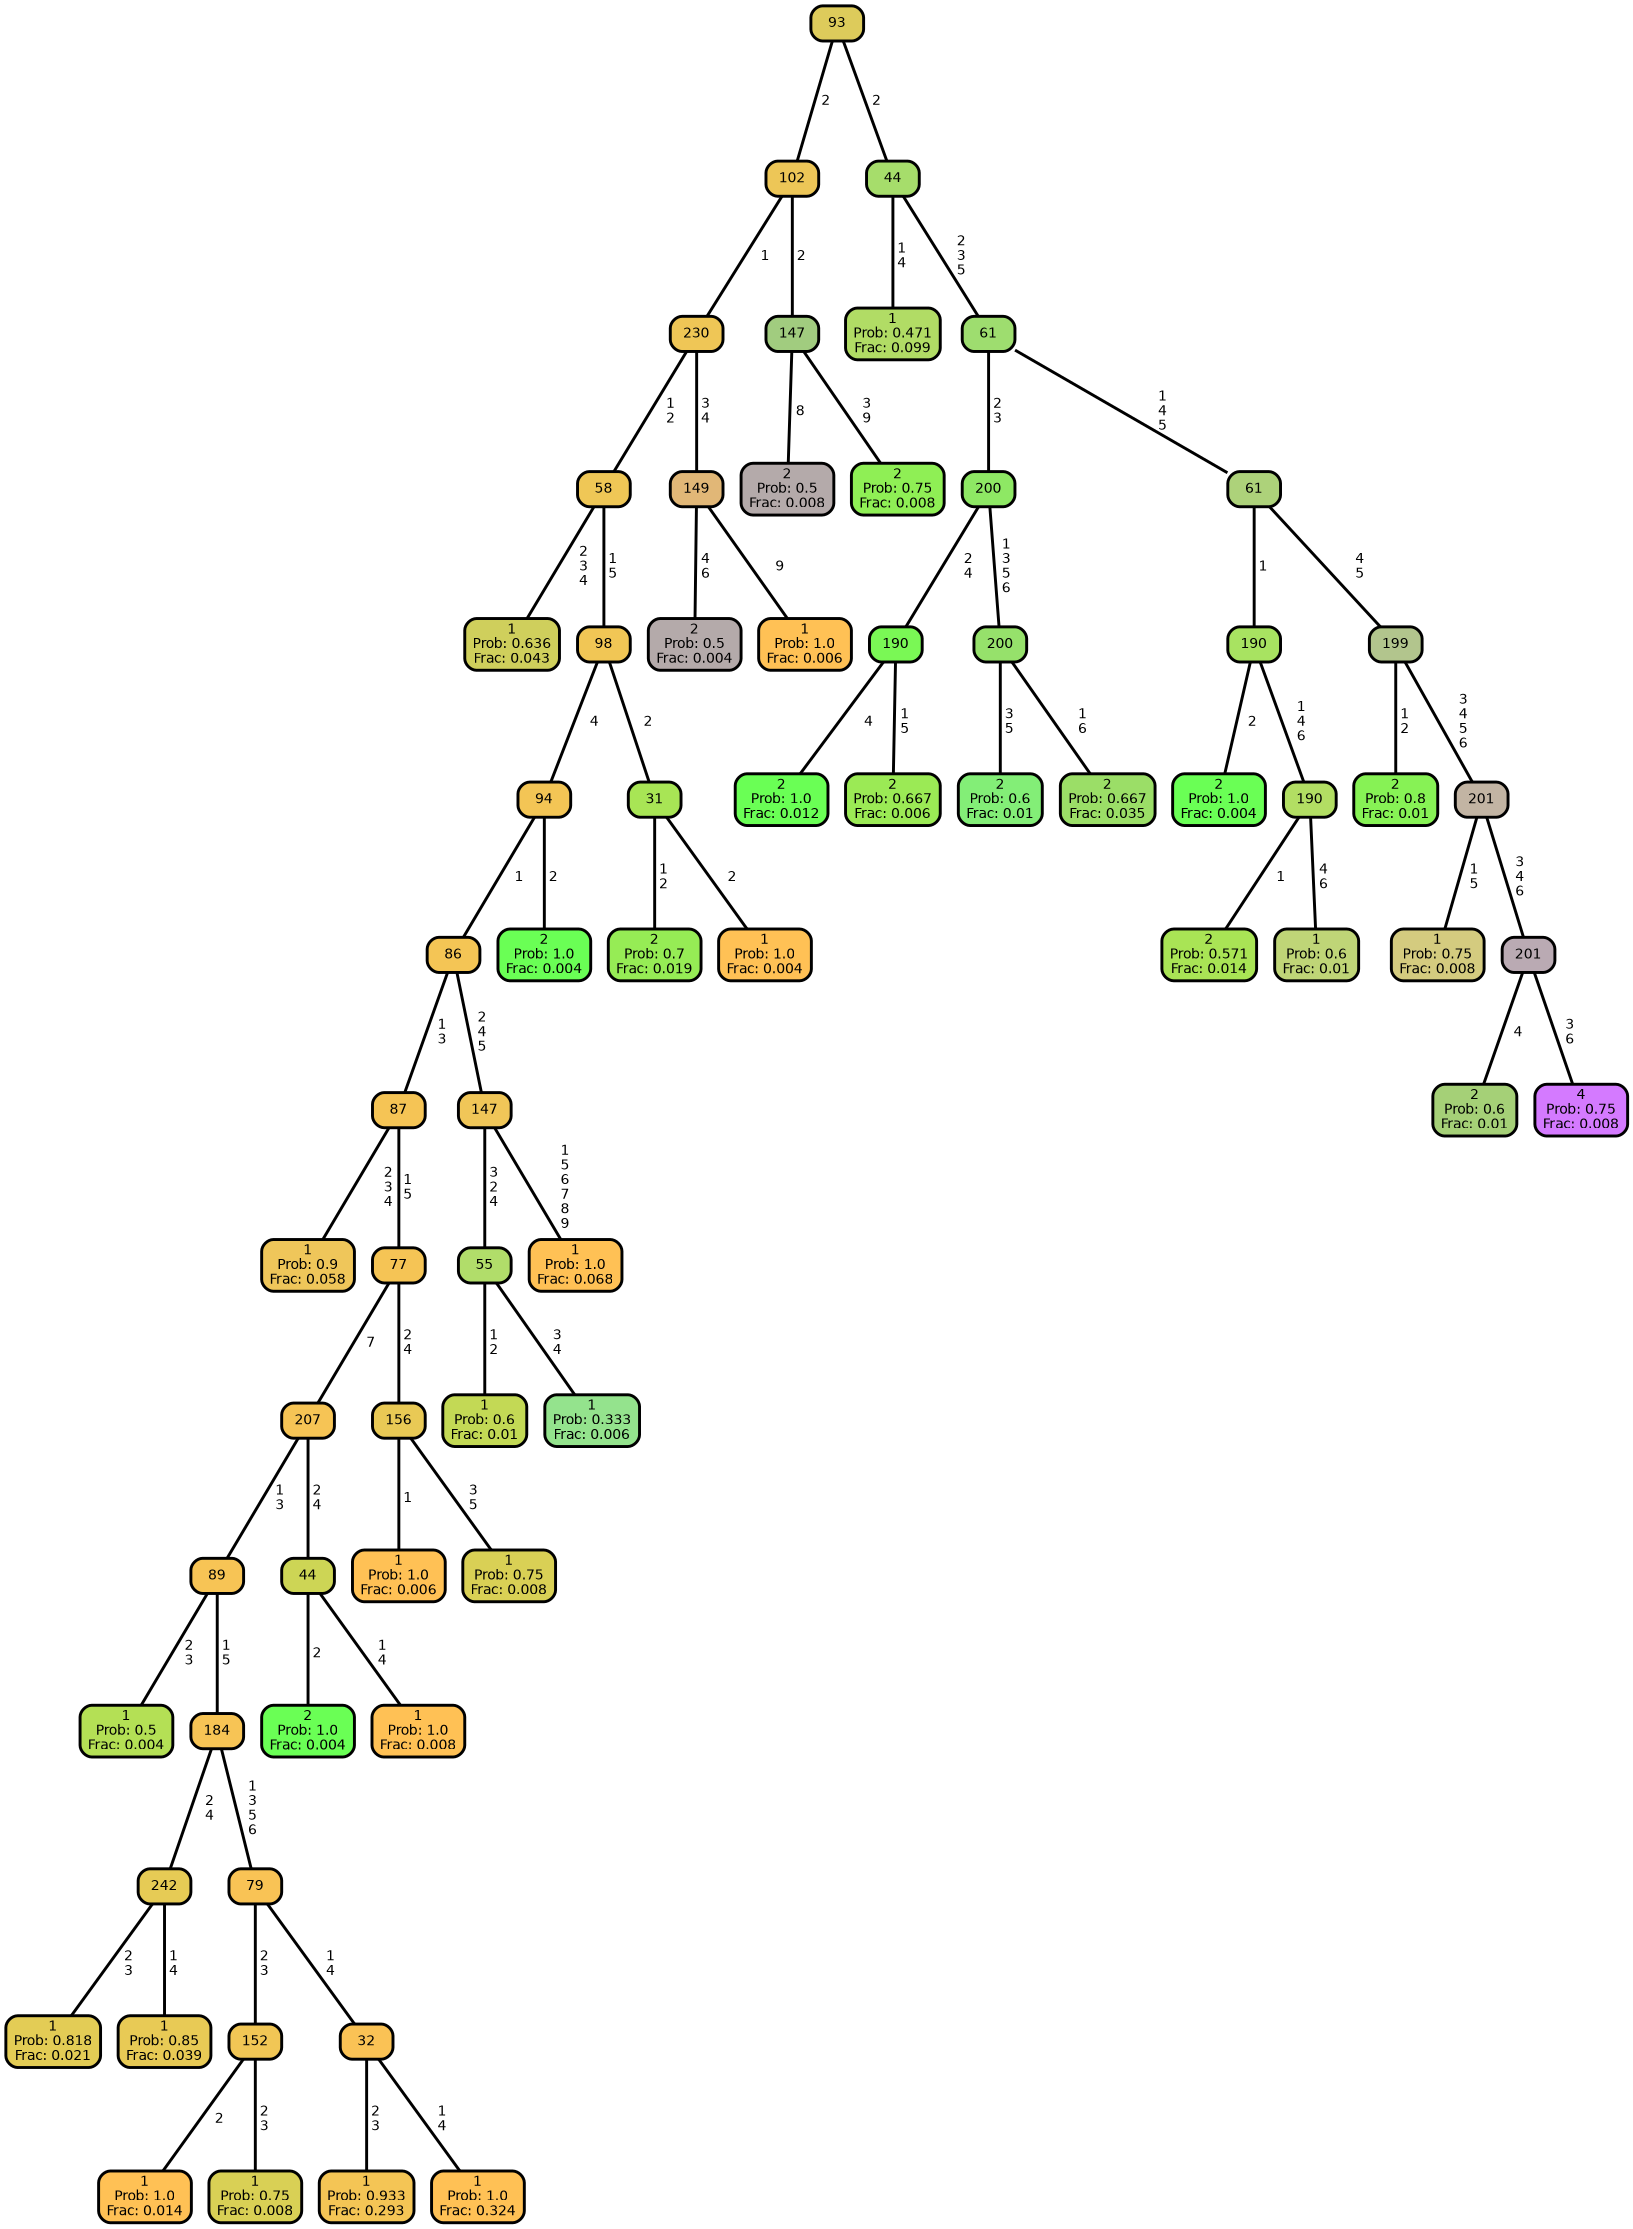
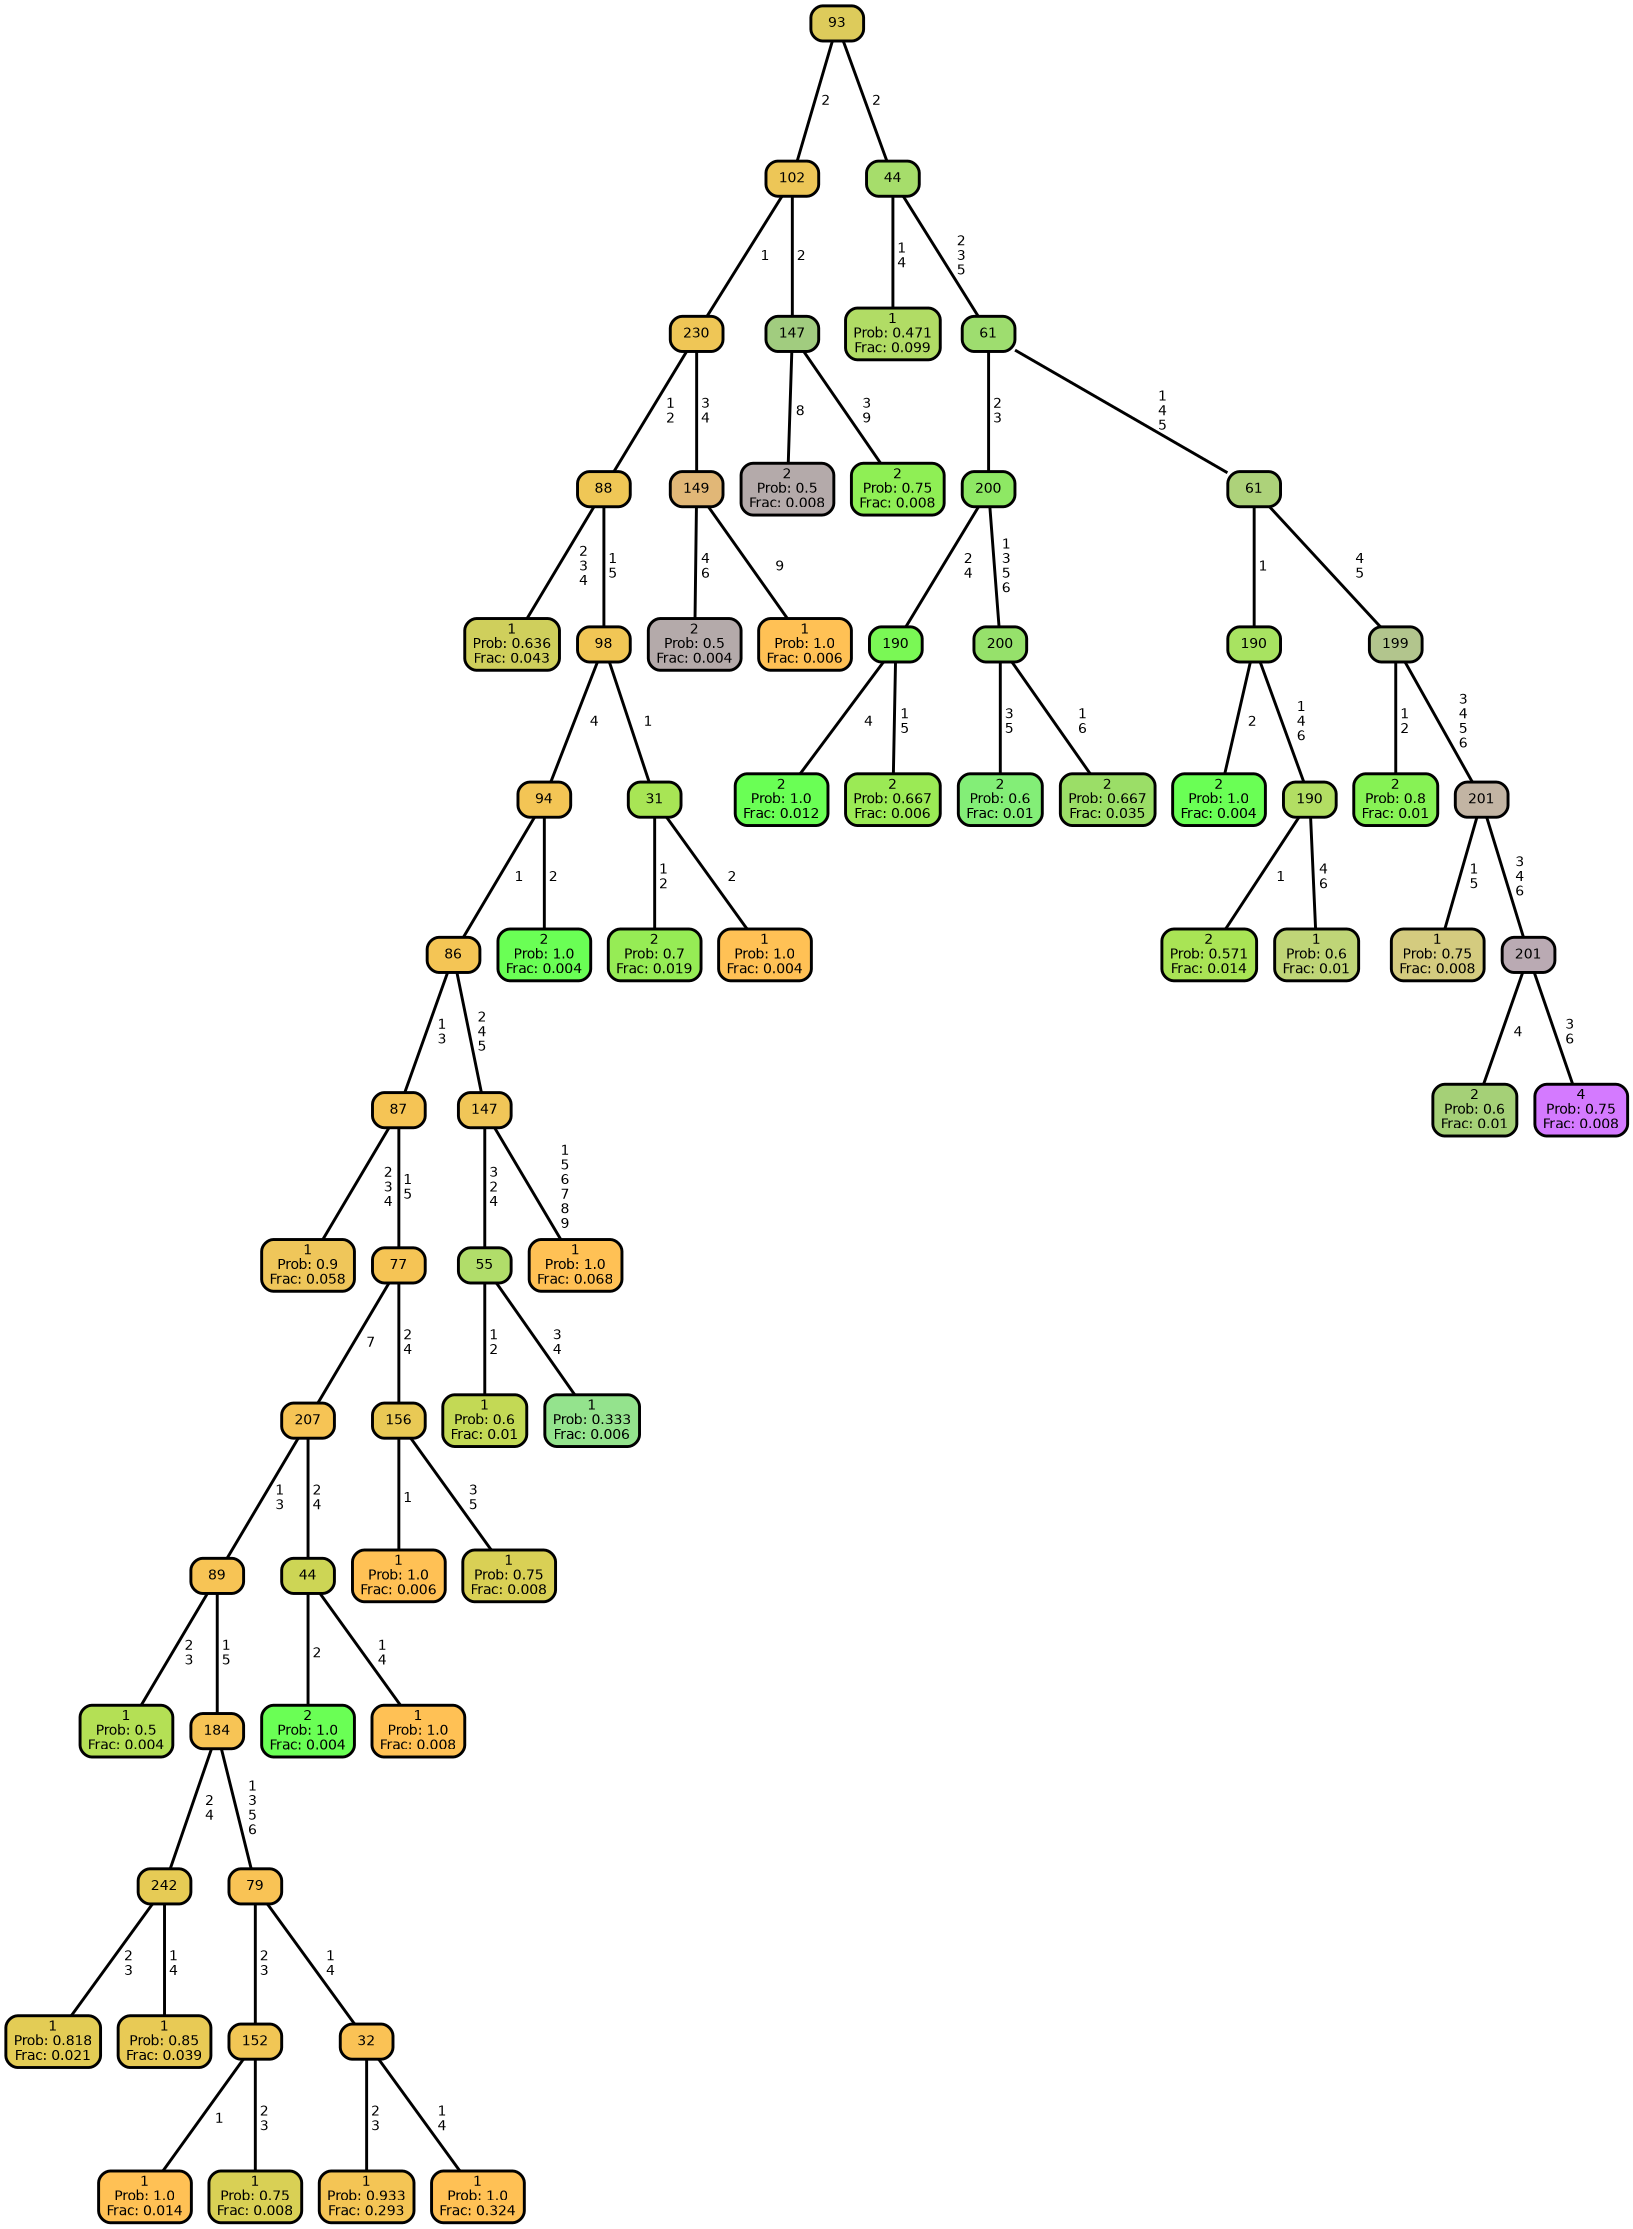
node "58": label "58" -> "88"
edge "98" -- "31": label " 2" -> " 1"
edge "152" -- "1 Prob: 1.0 Frac: 0.014": label " 2" -> " 1"
